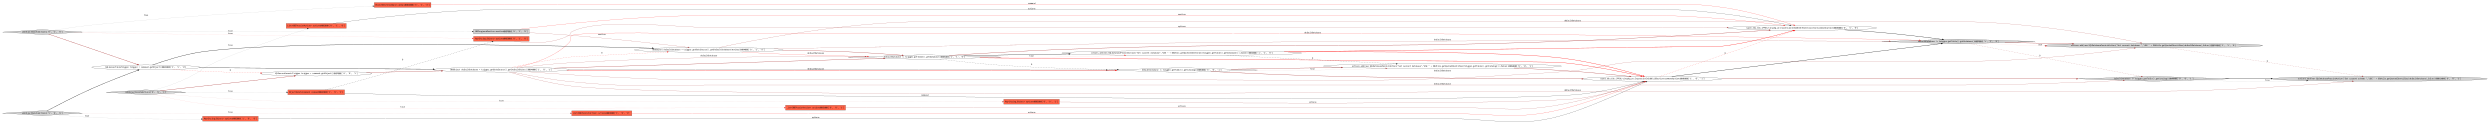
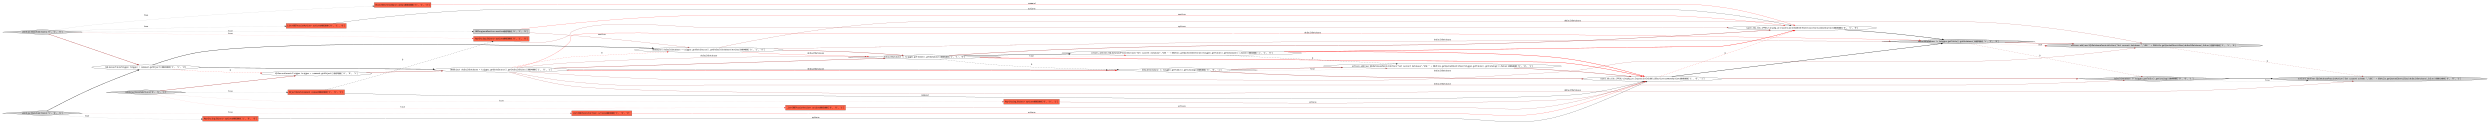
edge "addObjectDeleteActions['0', '0', '1']" -> "List<DBEPersistAction> actions@@@2@@@['0', '1', '0']": now "addObjectDeleteActions['0', '1', '0']" -> "List<DBEPersistAction> actions@@@2@@@['0', '1', '0']"
